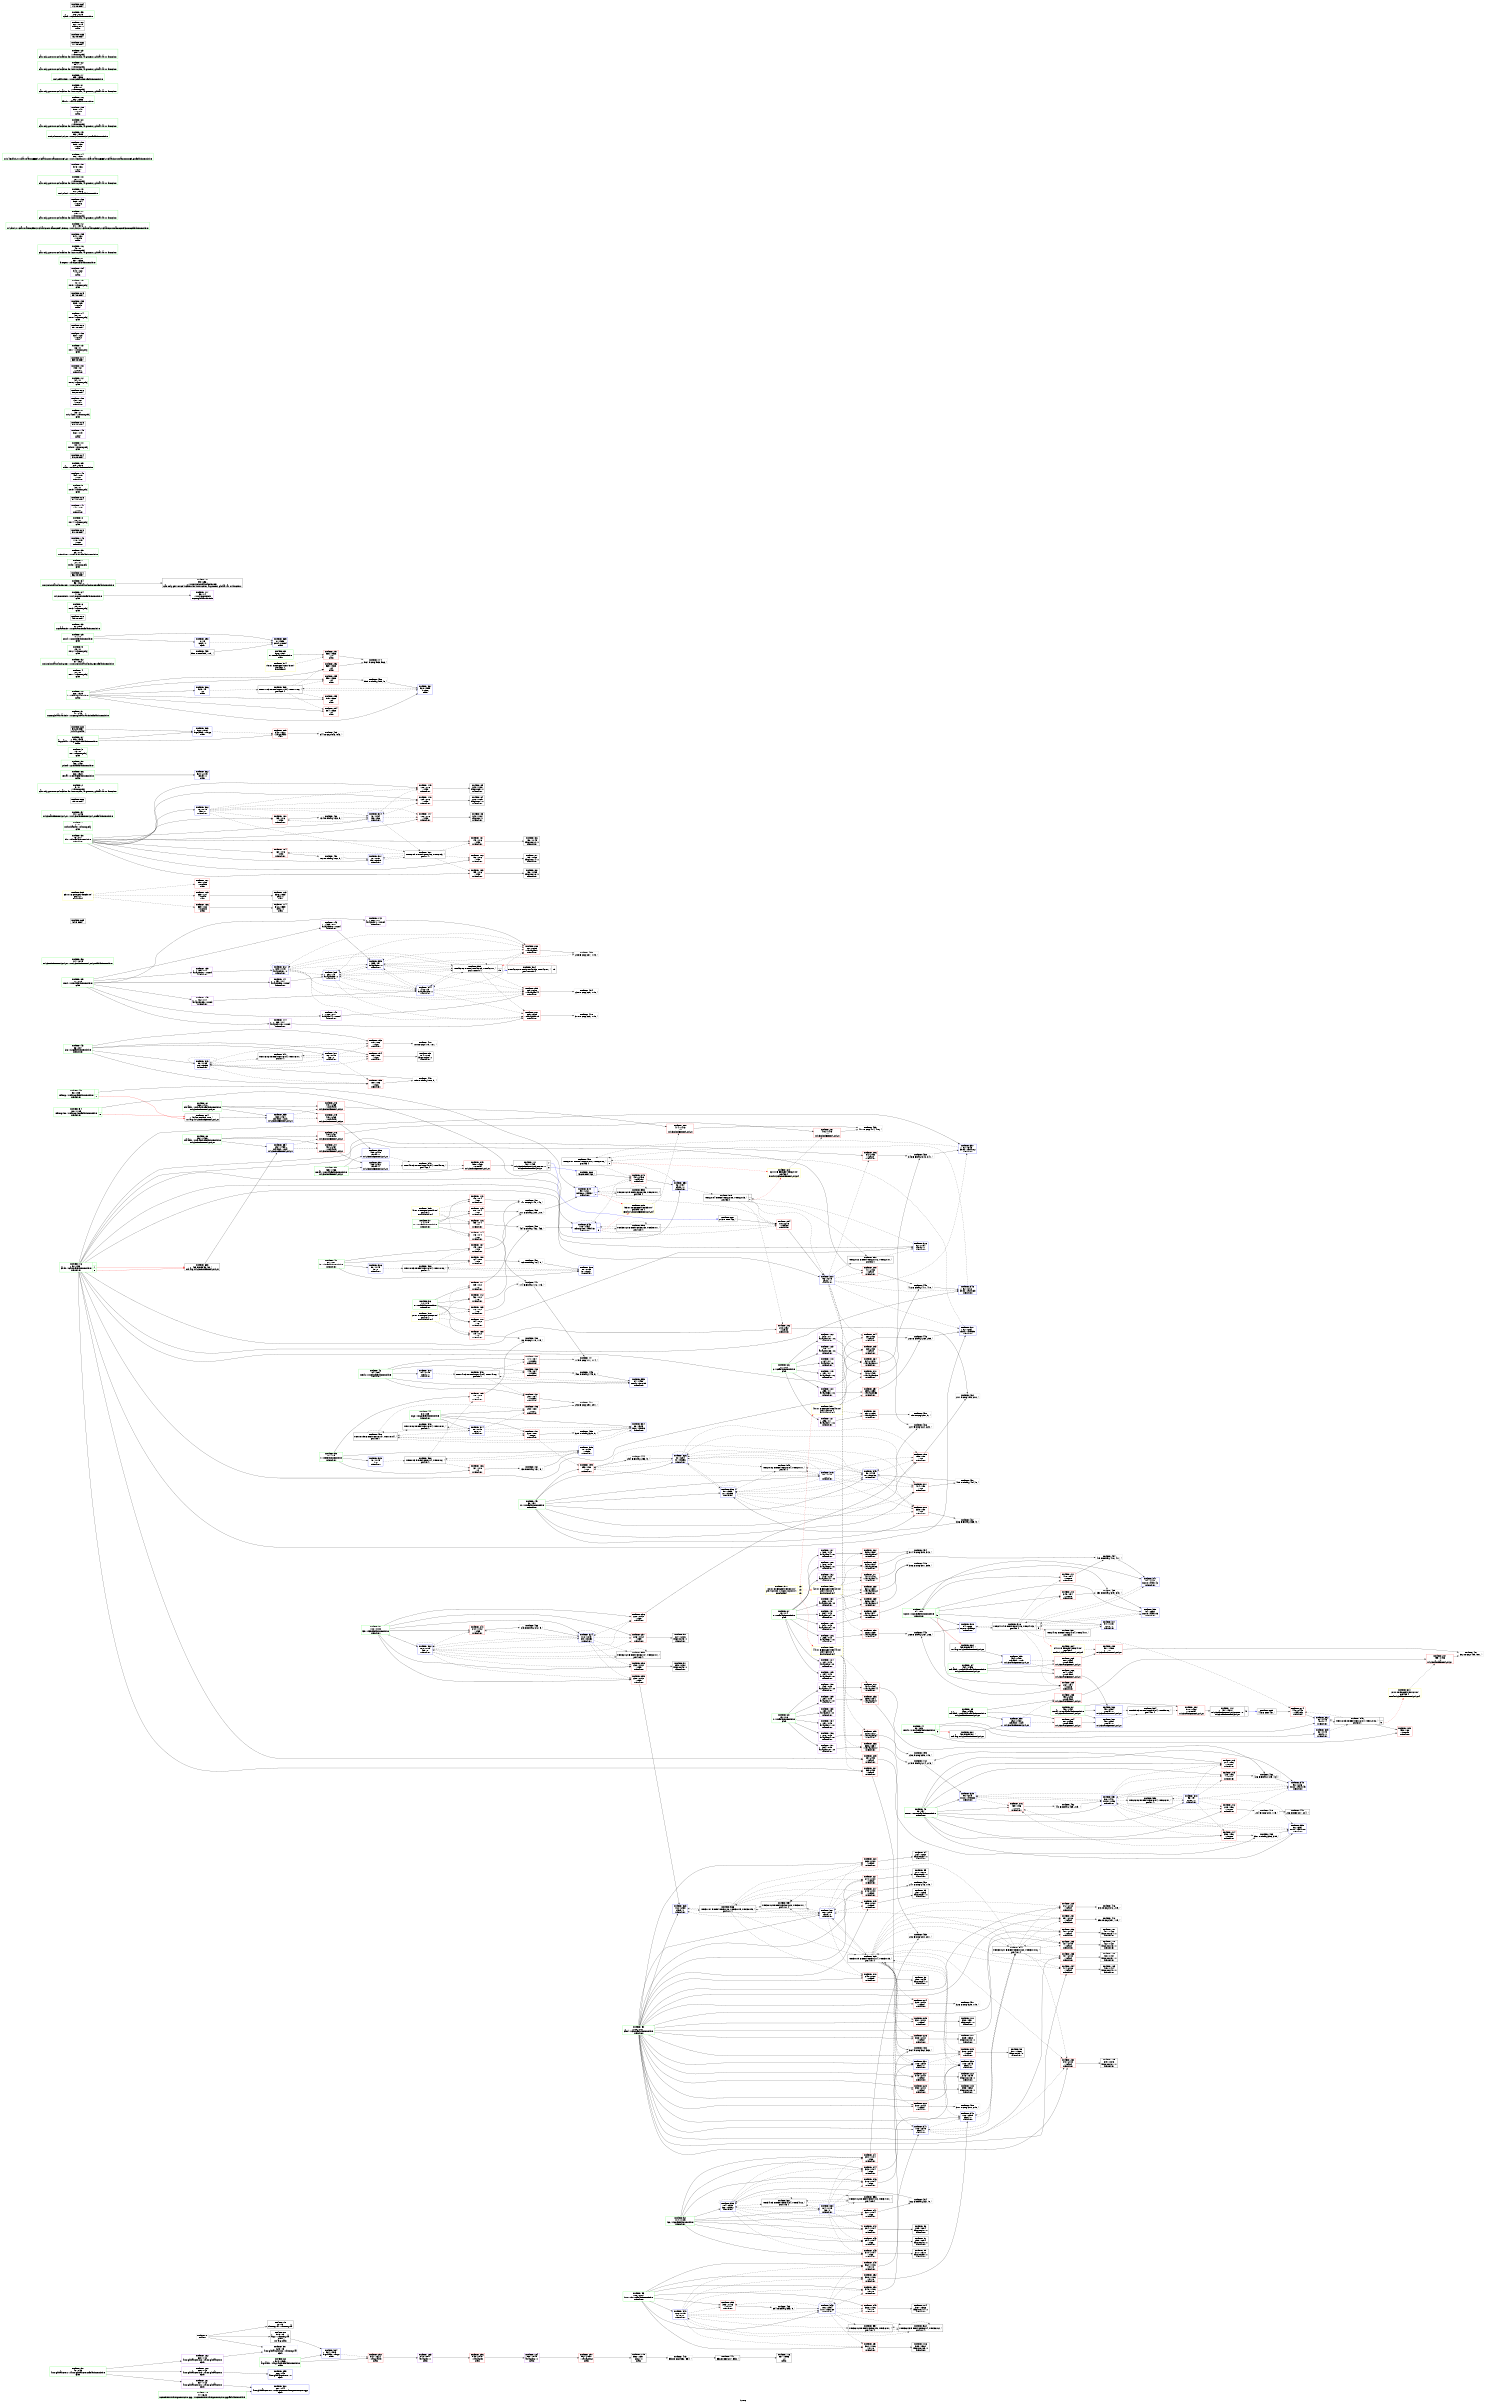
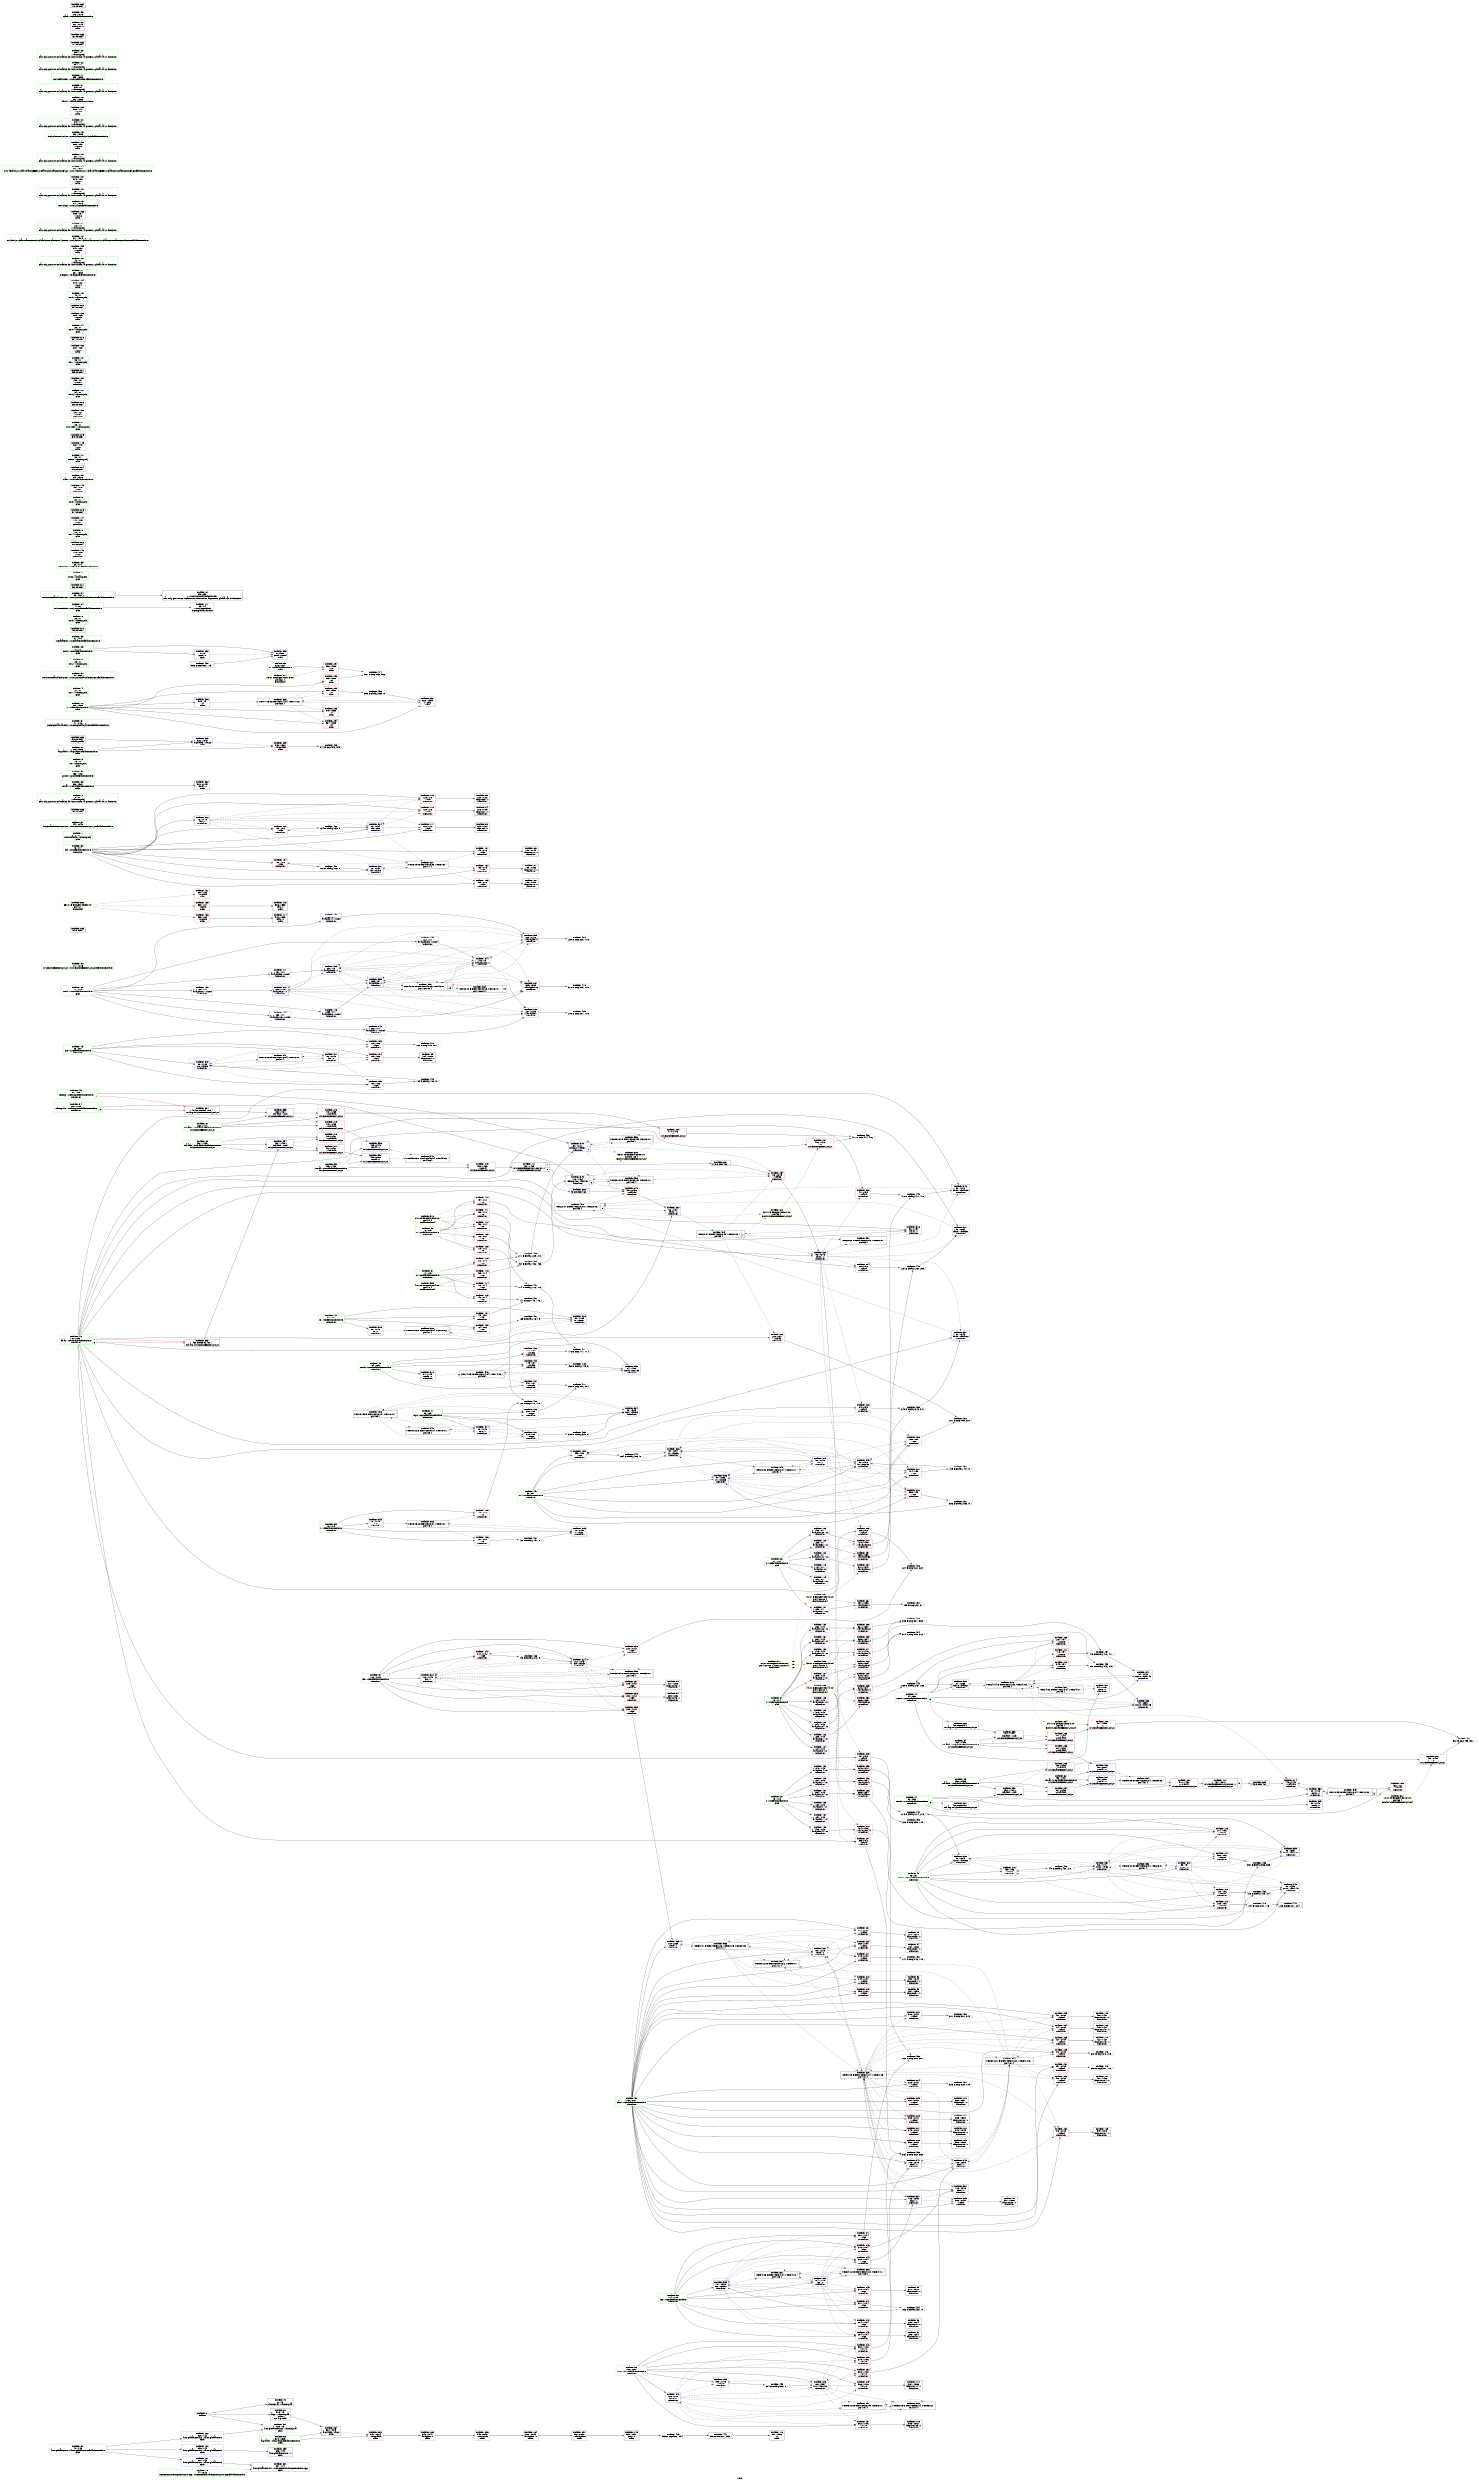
node "NodeID: 19": added
edge "NodeID: 335" -> "NodeID: 485": now "NodeID: 335" -> "NodeID: 267"
edge "NodeID: 47" -> "NodeID: 211": removed
